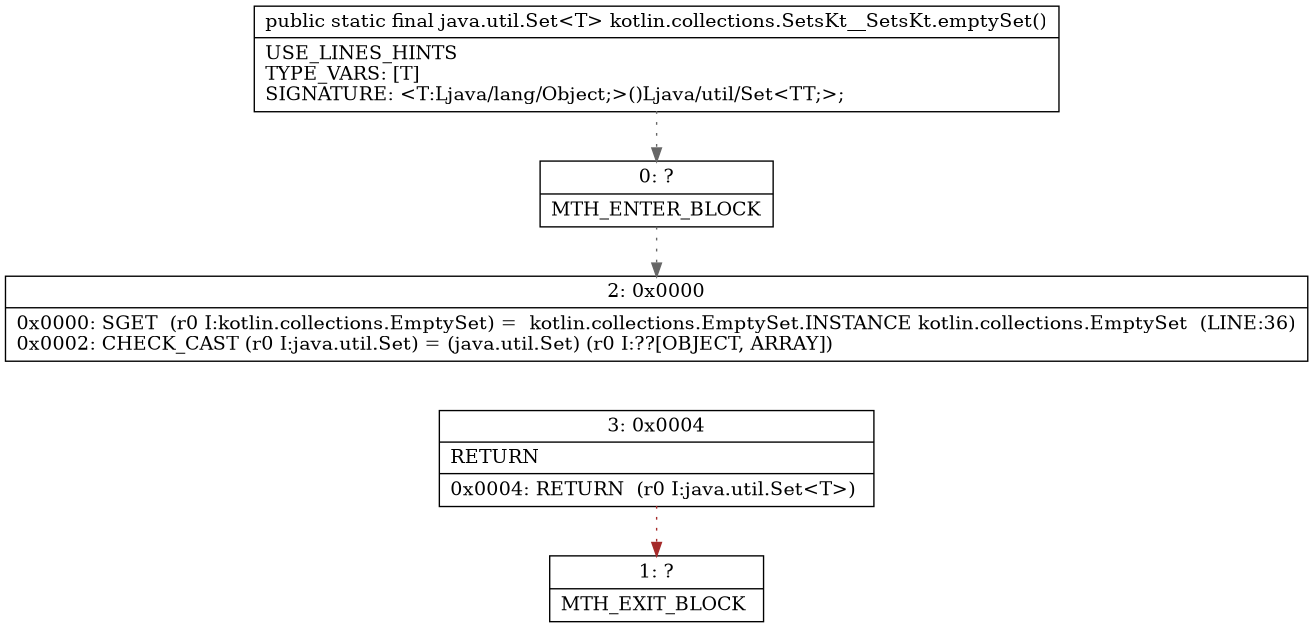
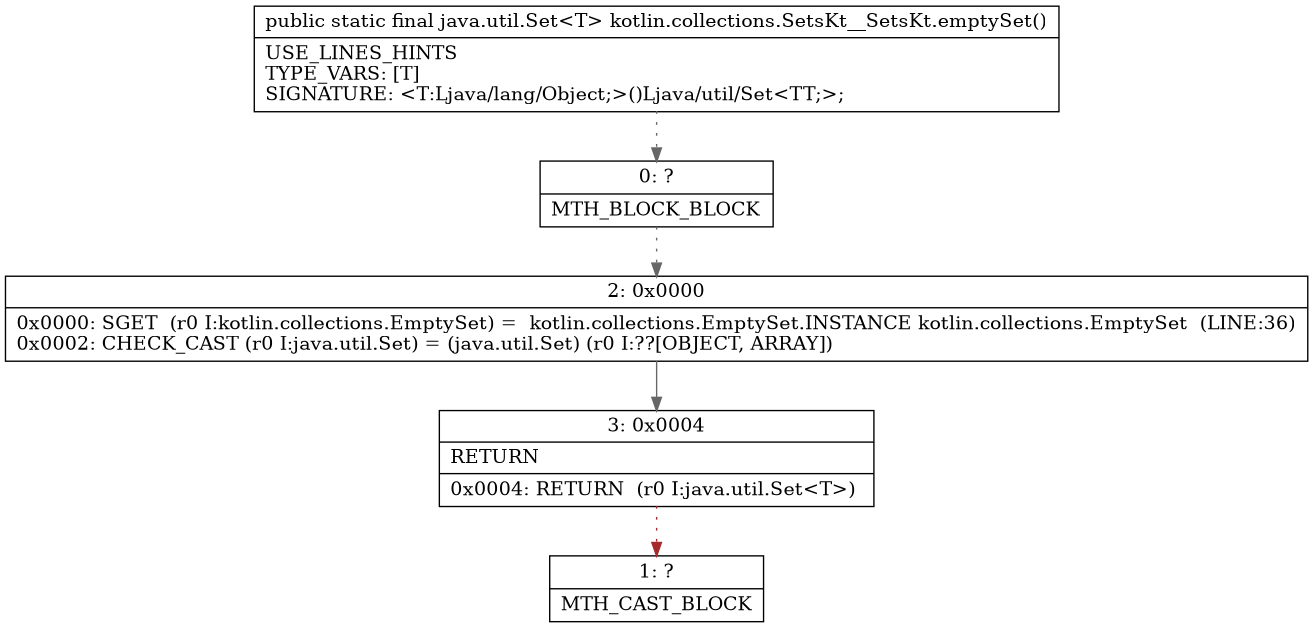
node "0: ?": text "MTH_ENTER_BLOCK" -> "MTH_BLOCK_BLOCK"
edge "2: 0x0000" -> "3: 0x0004": added
node "1: ?": text "MTH_EXIT_BLOCK" -> "MTH_CAST_BLOCK"
